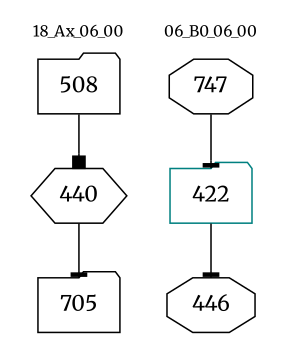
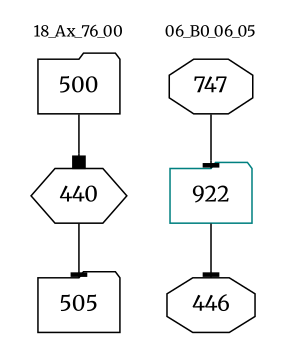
cluster "18_Ax_06_00": label "18_Ax_06_00" -> "18_Ax_76_00"
cluster "06_B0_06_00": label "06_B0_06_00" -> "06_B0_06_05"
node "508": label "508" -> "500"
node "422": label "422" -> "922"
node "705": label "705" -> "505"
